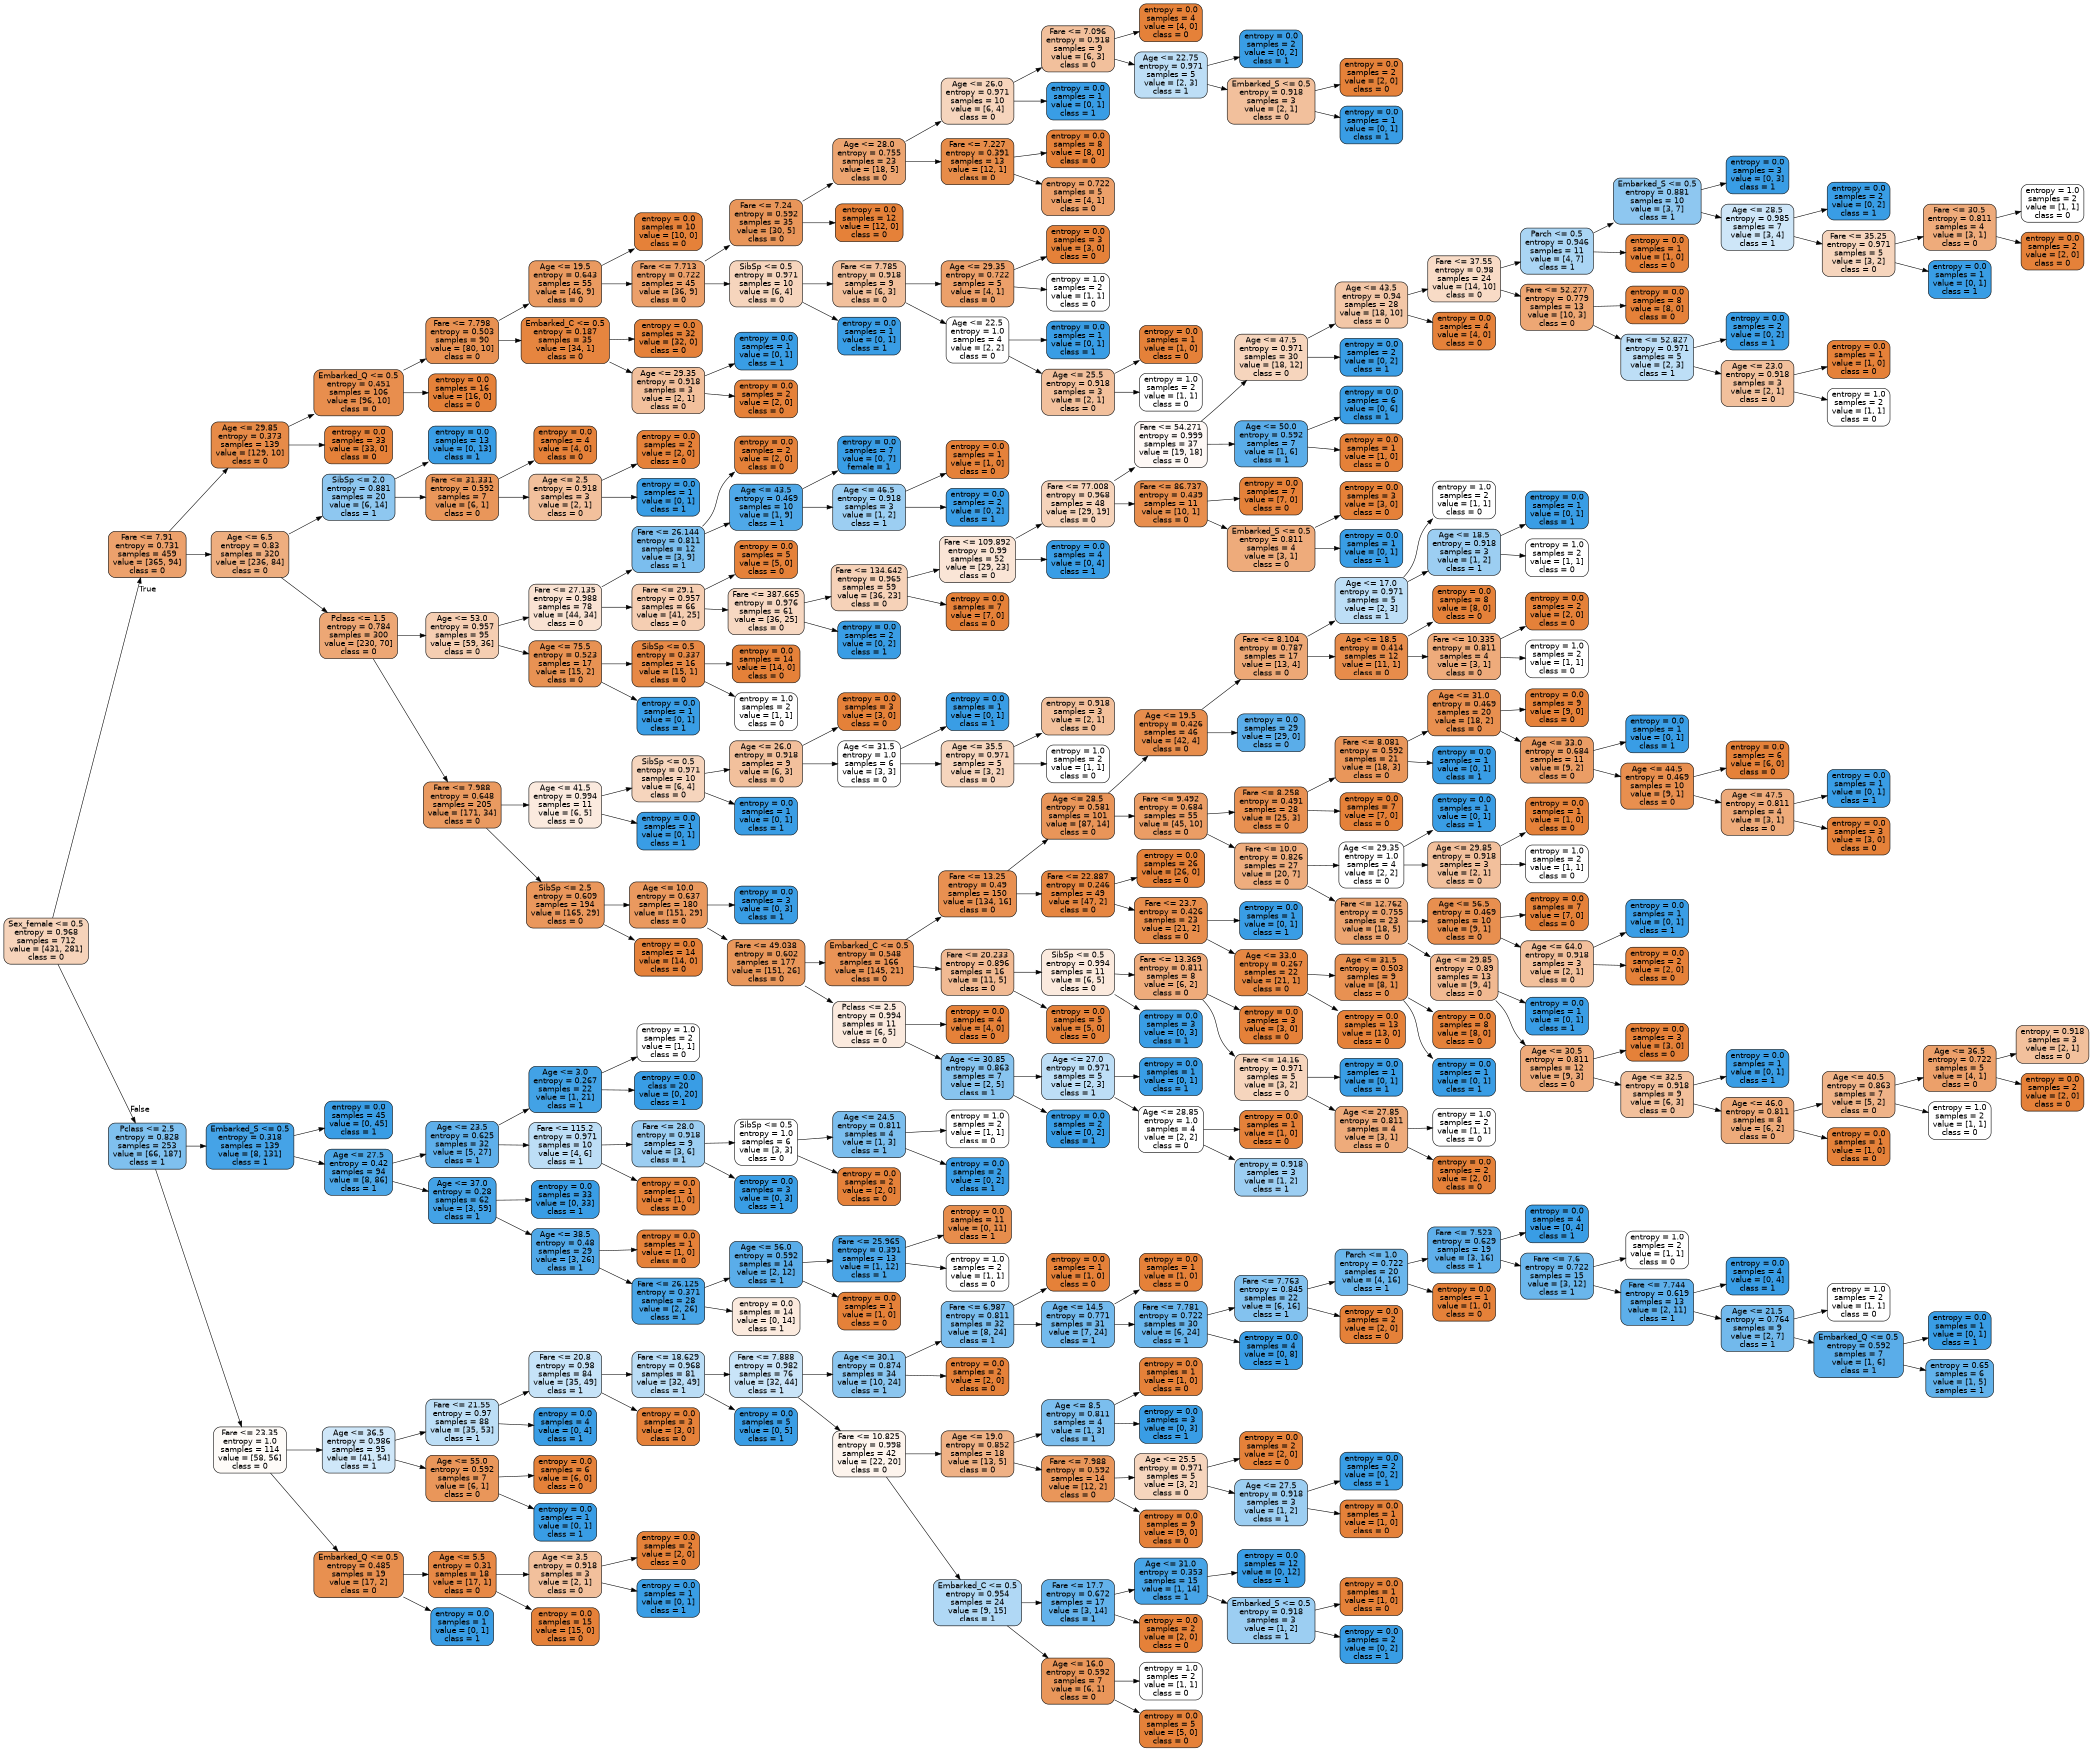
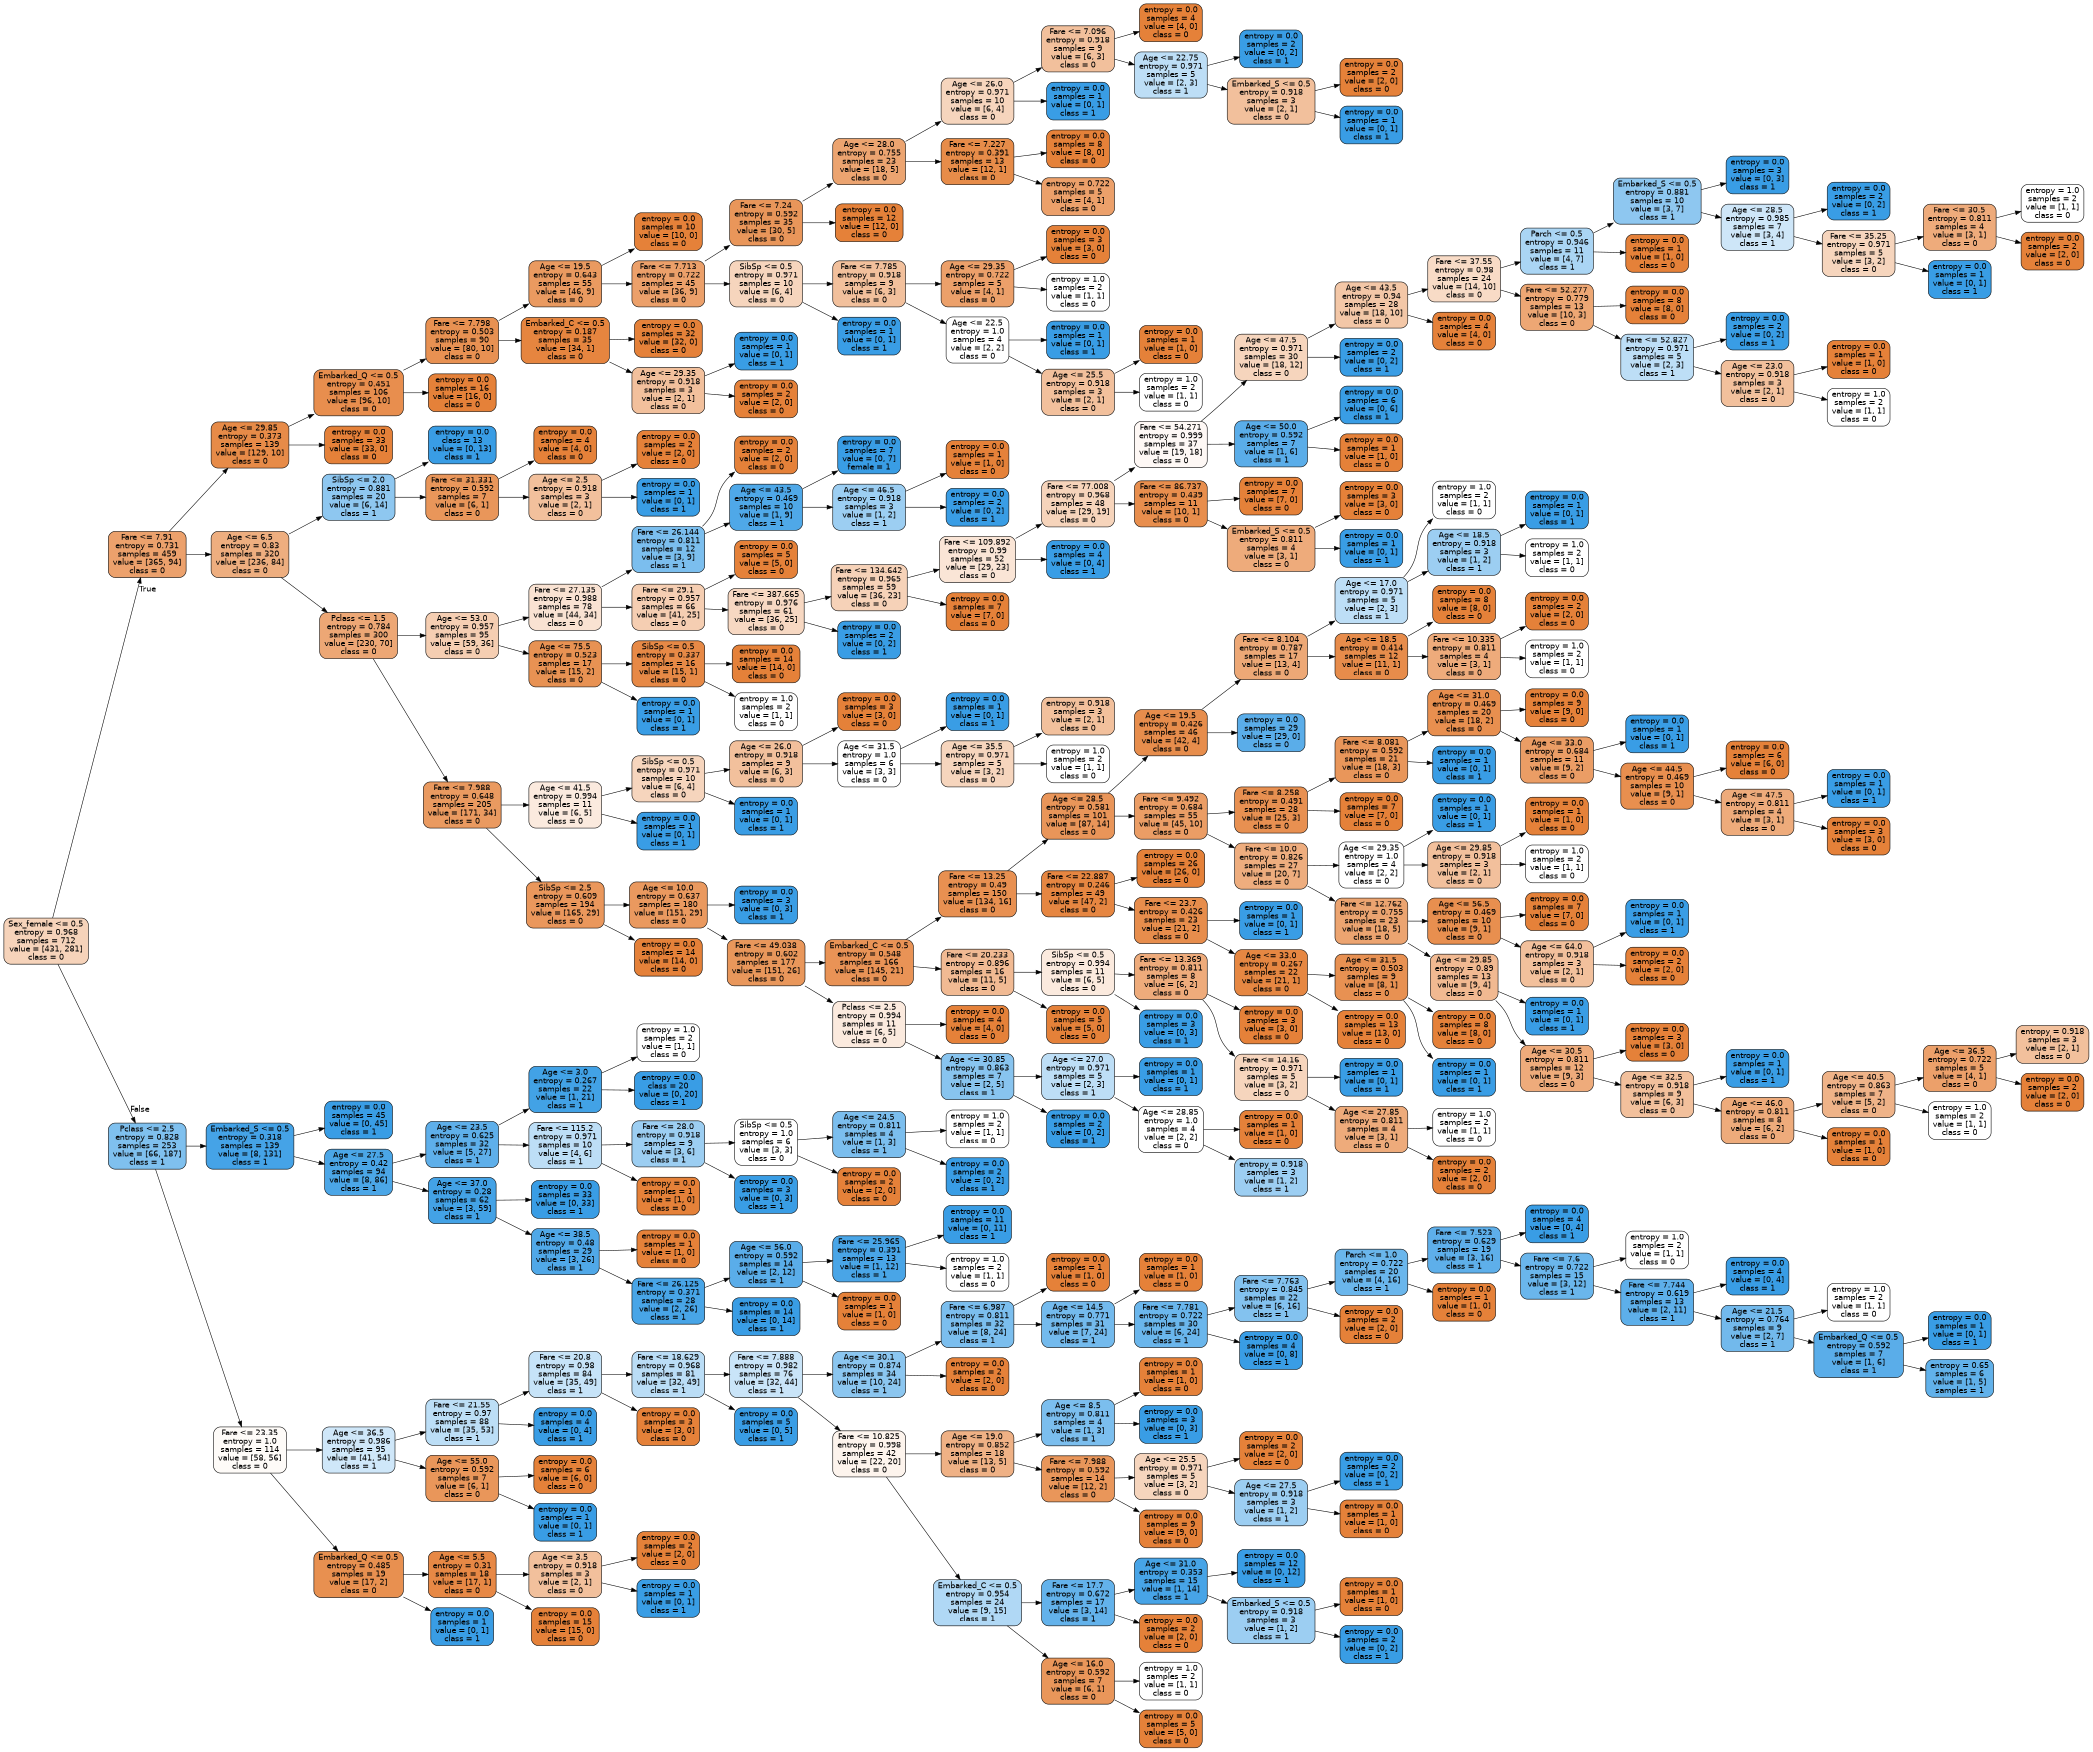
node "entropy = 0.0 samples = 13 value = [0, 13] class = 1": label "entropy = 0.0 samples = 13 value = [0, 13] class = 1" -> "entropy = 0.0 class = 13 value = [0, 13] class = 1"
node "entropy = 0.0 samples = 11 value = [0, 11] class = 1": fillcolor #e78d4c -> #399de5
node "entropy = 0.0 samples = 14 value = [0, 14] class = 1": fillcolor #fbeade -> #399de5
